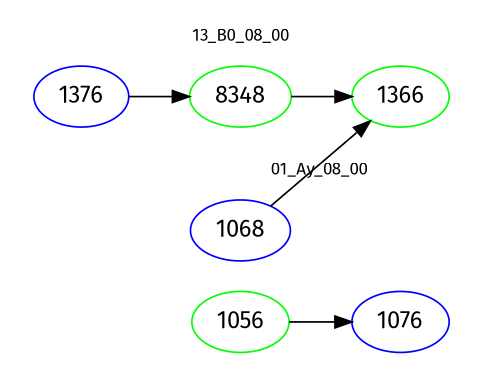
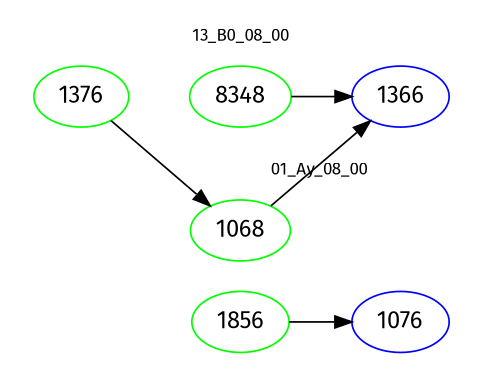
node "1376": color blue -> green
edge "1376" -> "8348": now "1376" -> "1068"
node "1366": color green -> blue
node "1068": color blue -> green
node "1056": label "1056" -> "1856"
